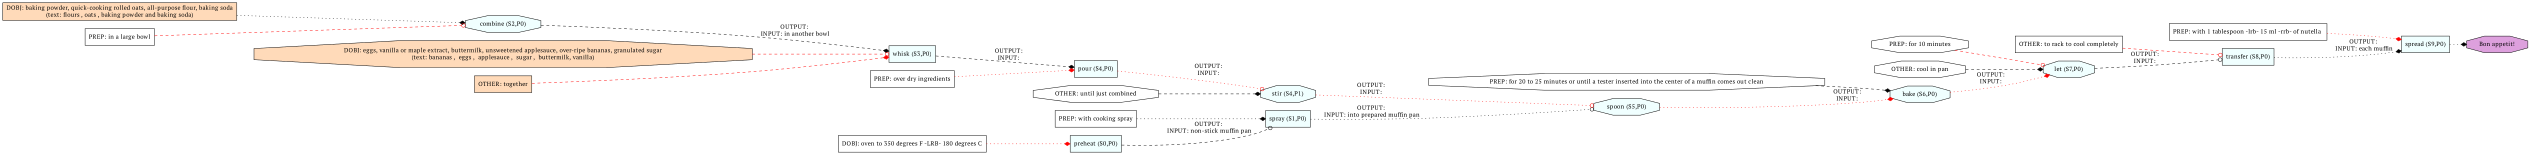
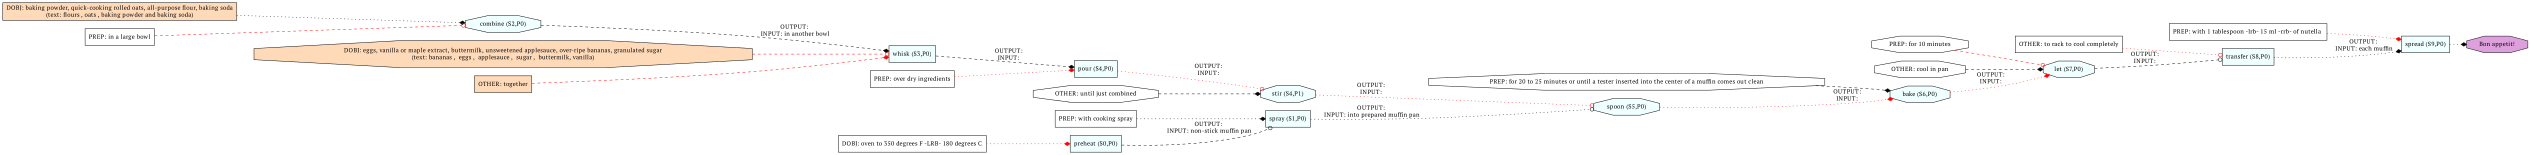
edge "OTHER: to rack to cool completely" -> "transfer (S8,P0)": style dashed -> dotted
